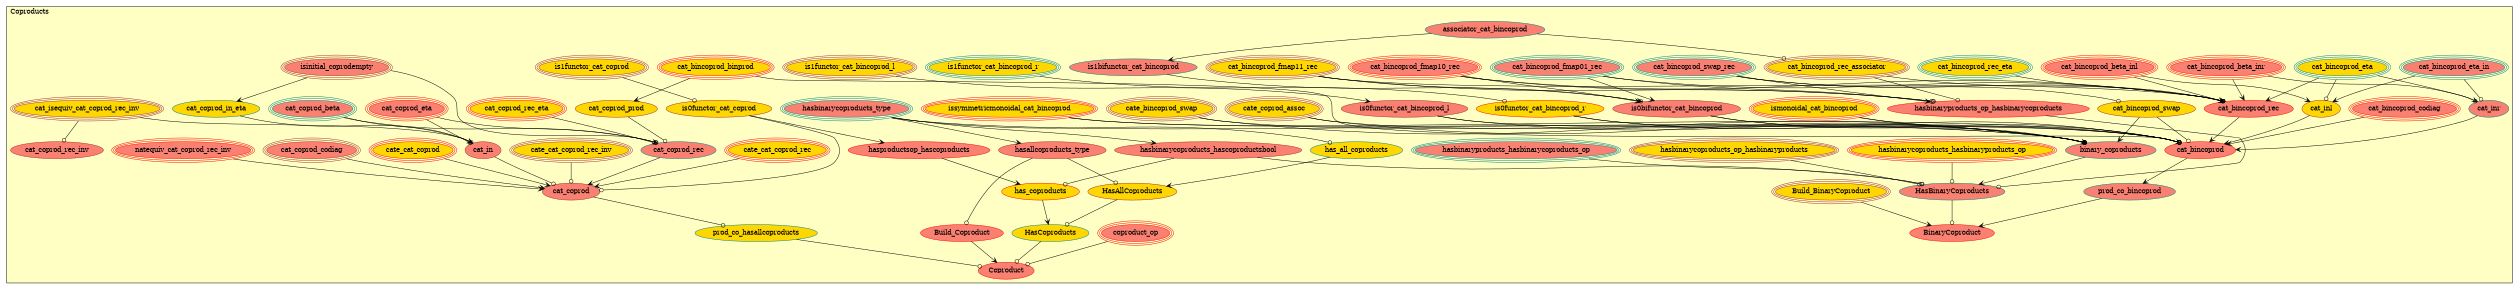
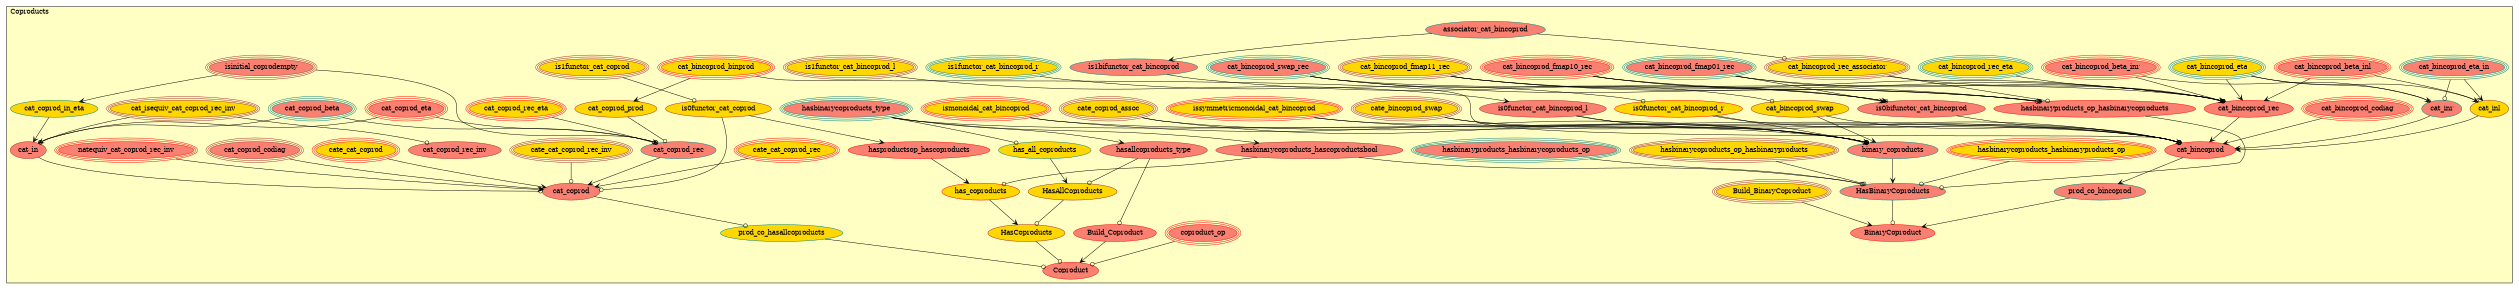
edge "is0bifunctor_cat_bincoprod" -> "binary_coproducts": removed
node "HasCoproducts": color teal -> brown
